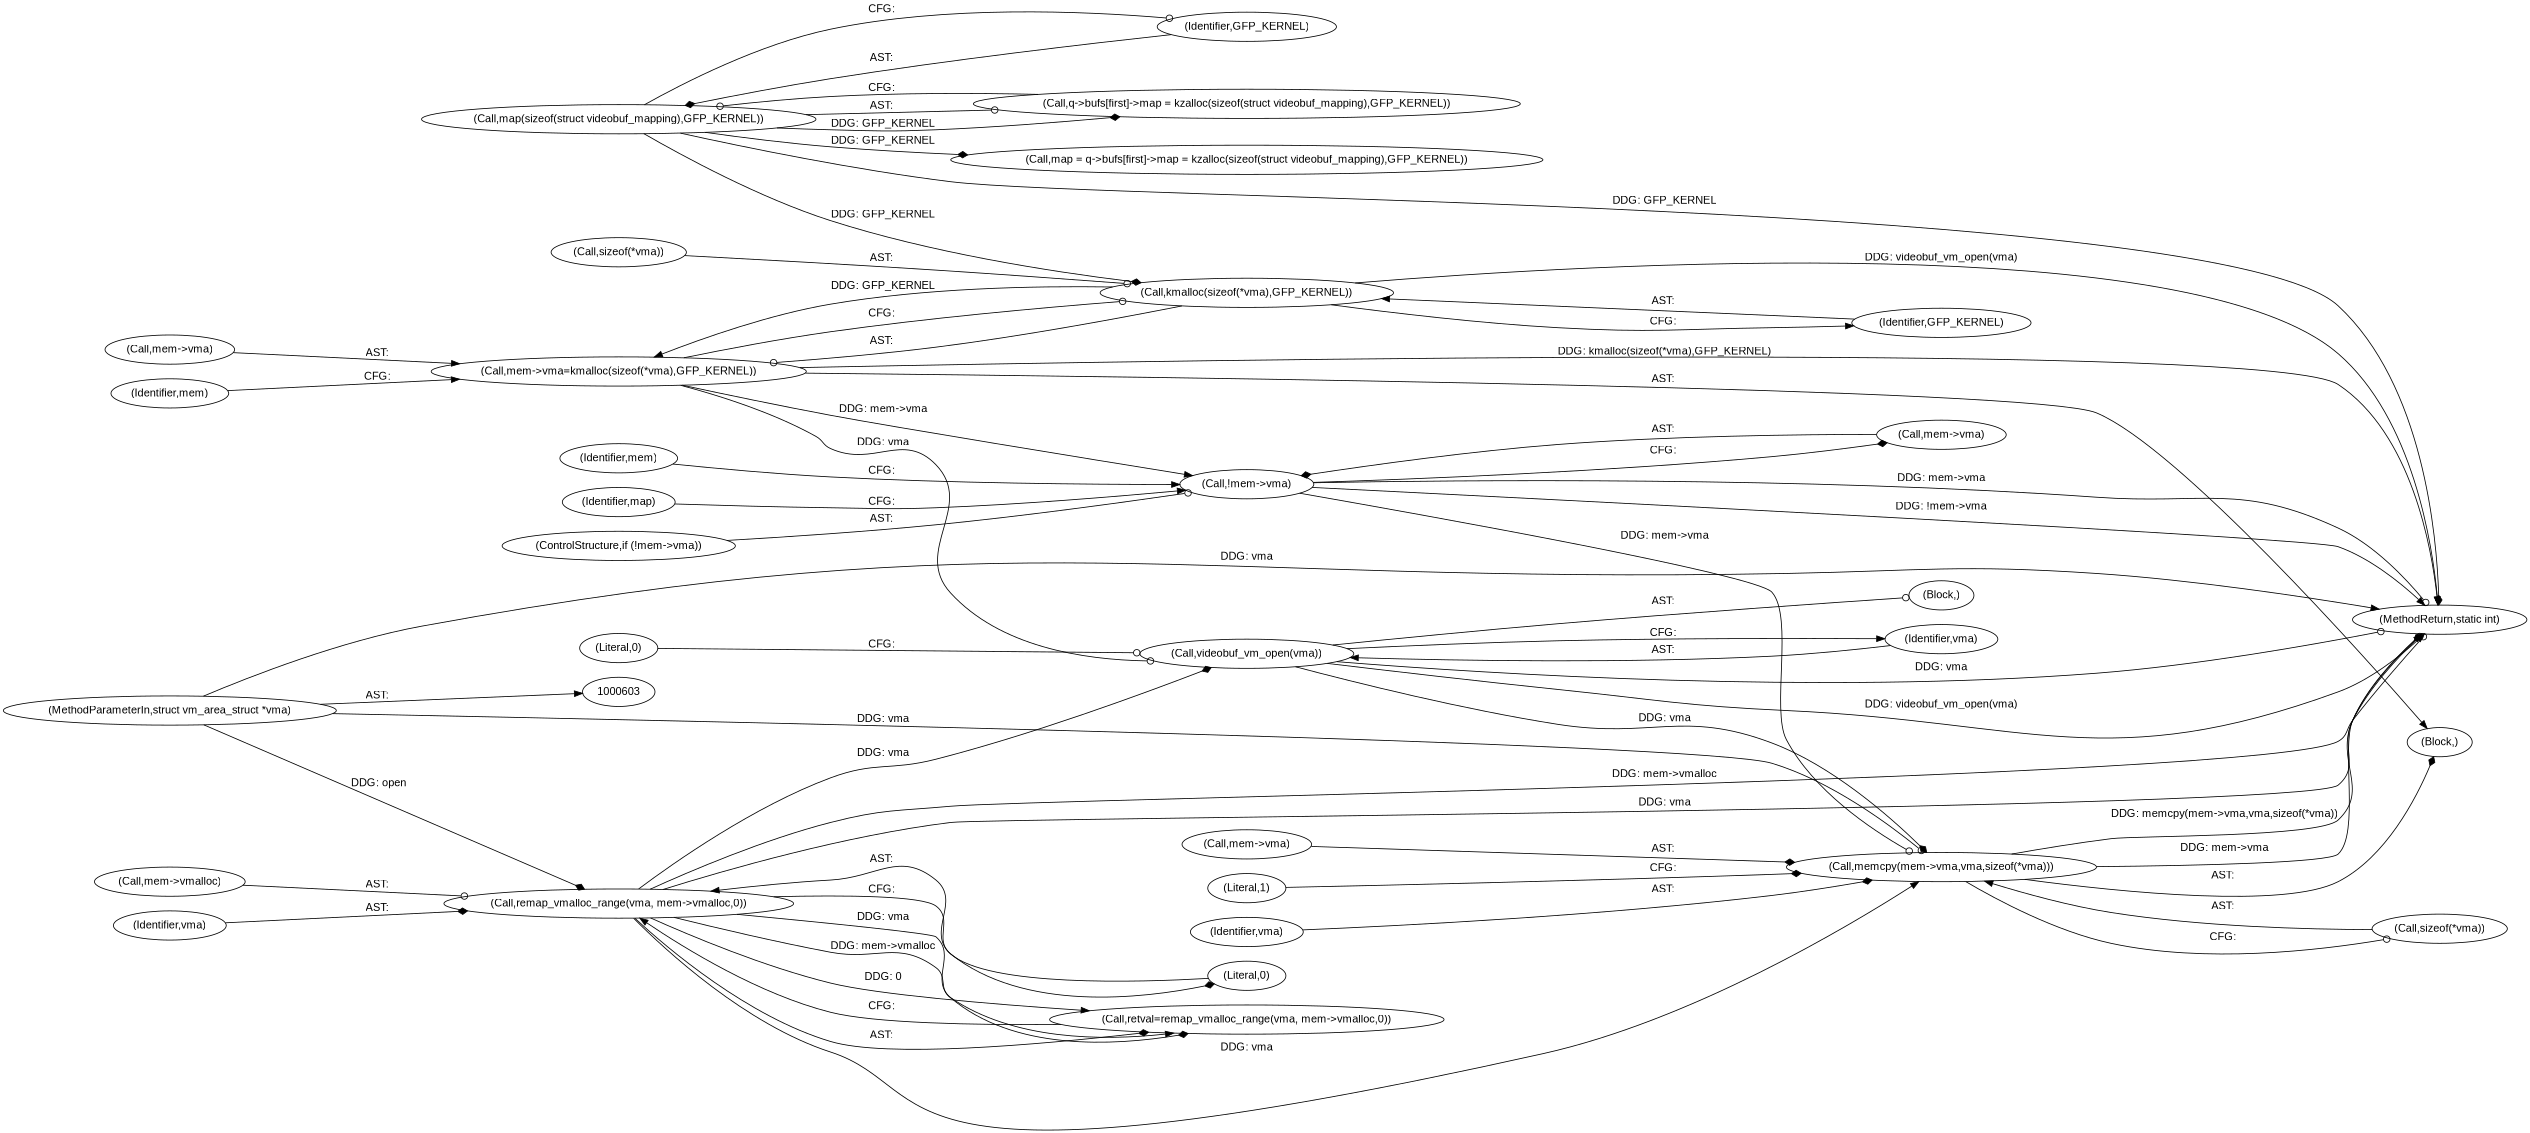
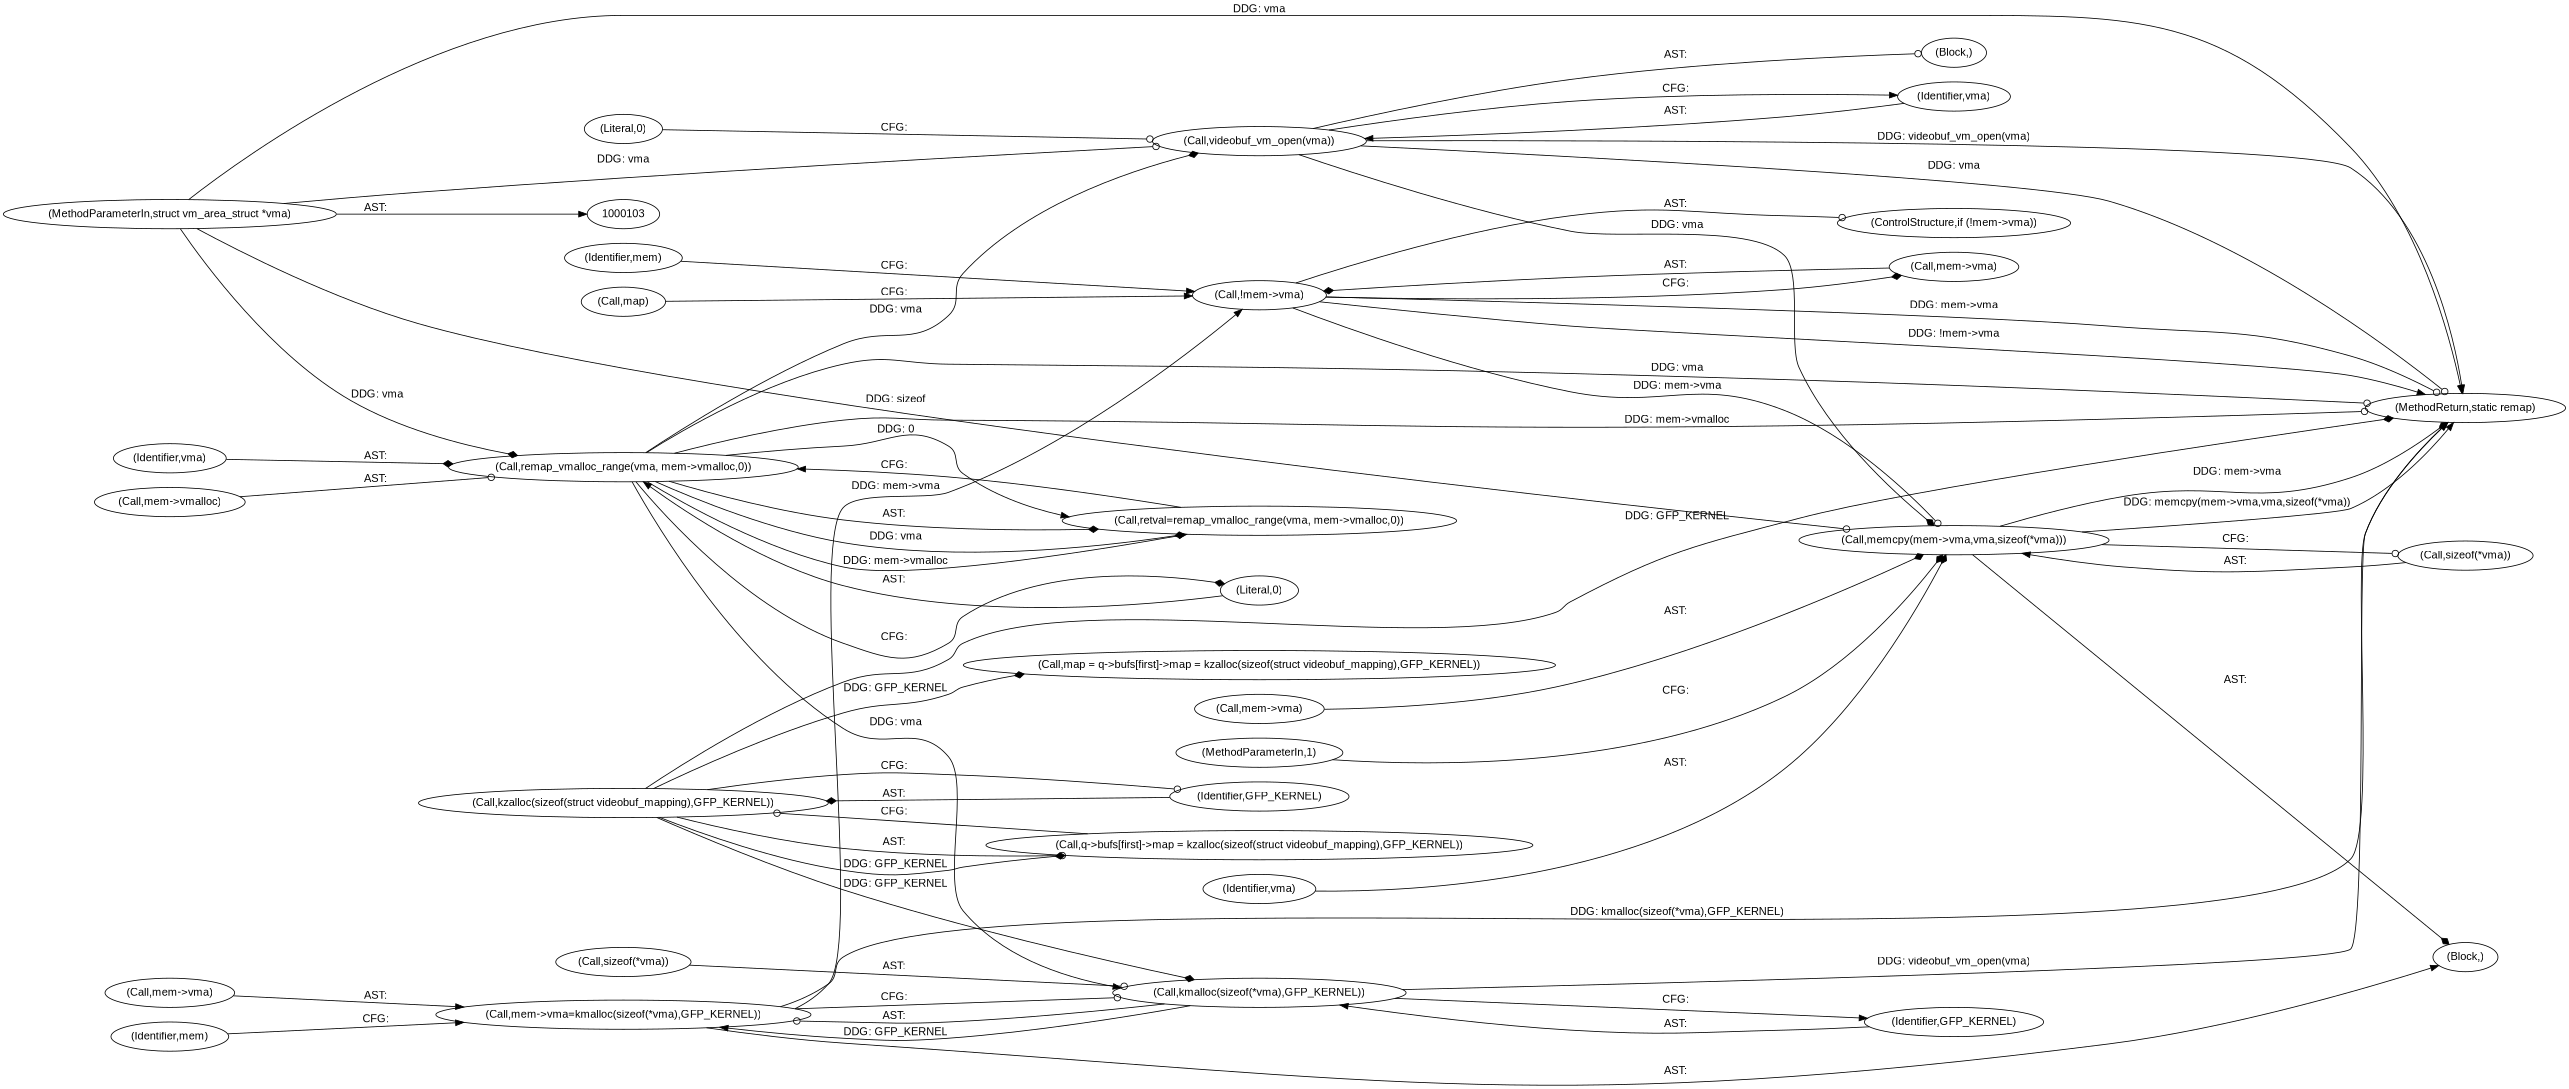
node "(Call,map(sizeof(struct videobuf_mapping),GFP_KERNEL))": label "(Call,map(sizeof(struct videobuf_mapping),GFP_KERNEL))" -> "(Call,kzalloc(sizeof(struct videobuf_mapping),GFP_KERNEL))"
edge "(Call,mem->vma=kmalloc(sizeof(*vma),GFP_KERNEL))" -> "(Call,videobuf_vm_open(vma))": now "(MethodParameterIn,struct vm_area_struct *vma)" -> "(Call,videobuf_vm_open(vma))"
node "(Identifier,map)": label "(Identifier,map)" -> "(Call,map)"
edge "(ControlStructure,if (!mem->vma))" -> "(Call,!mem->vma)": reversed
node "(MethodReturn,static int)": label "(MethodReturn,static int)" -> "(MethodReturn,static remap)"
node "1000603": label "1000603" -> "1000103"
edge "(MethodParameterIn,struct vm_area_struct *vma)" -> "(Call,memcpy(mem->vma,vma,sizeof(*vma)))": label "DDG: vma" -> "DDG: sizeof"
edge "(MethodParameterIn,struct vm_area_struct *vma)" -> "(Call,remap_vmalloc_range(vma, mem->vmalloc,0))": label "DDG: open" -> "DDG: vma"
node "(Literal,1)": label "(Literal,1)" -> "(MethodParameterIn,1)"
edge "(Call,remap_vmalloc_range(vma, mem->vmalloc,0))" -> "(Call,memcpy(mem->vma,vma,sizeof(*vma)))": now "(Call,remap_vmalloc_range(vma, mem->vmalloc,0))" -> "(Call,kmalloc(sizeof(*vma),GFP_KERNEL))"
